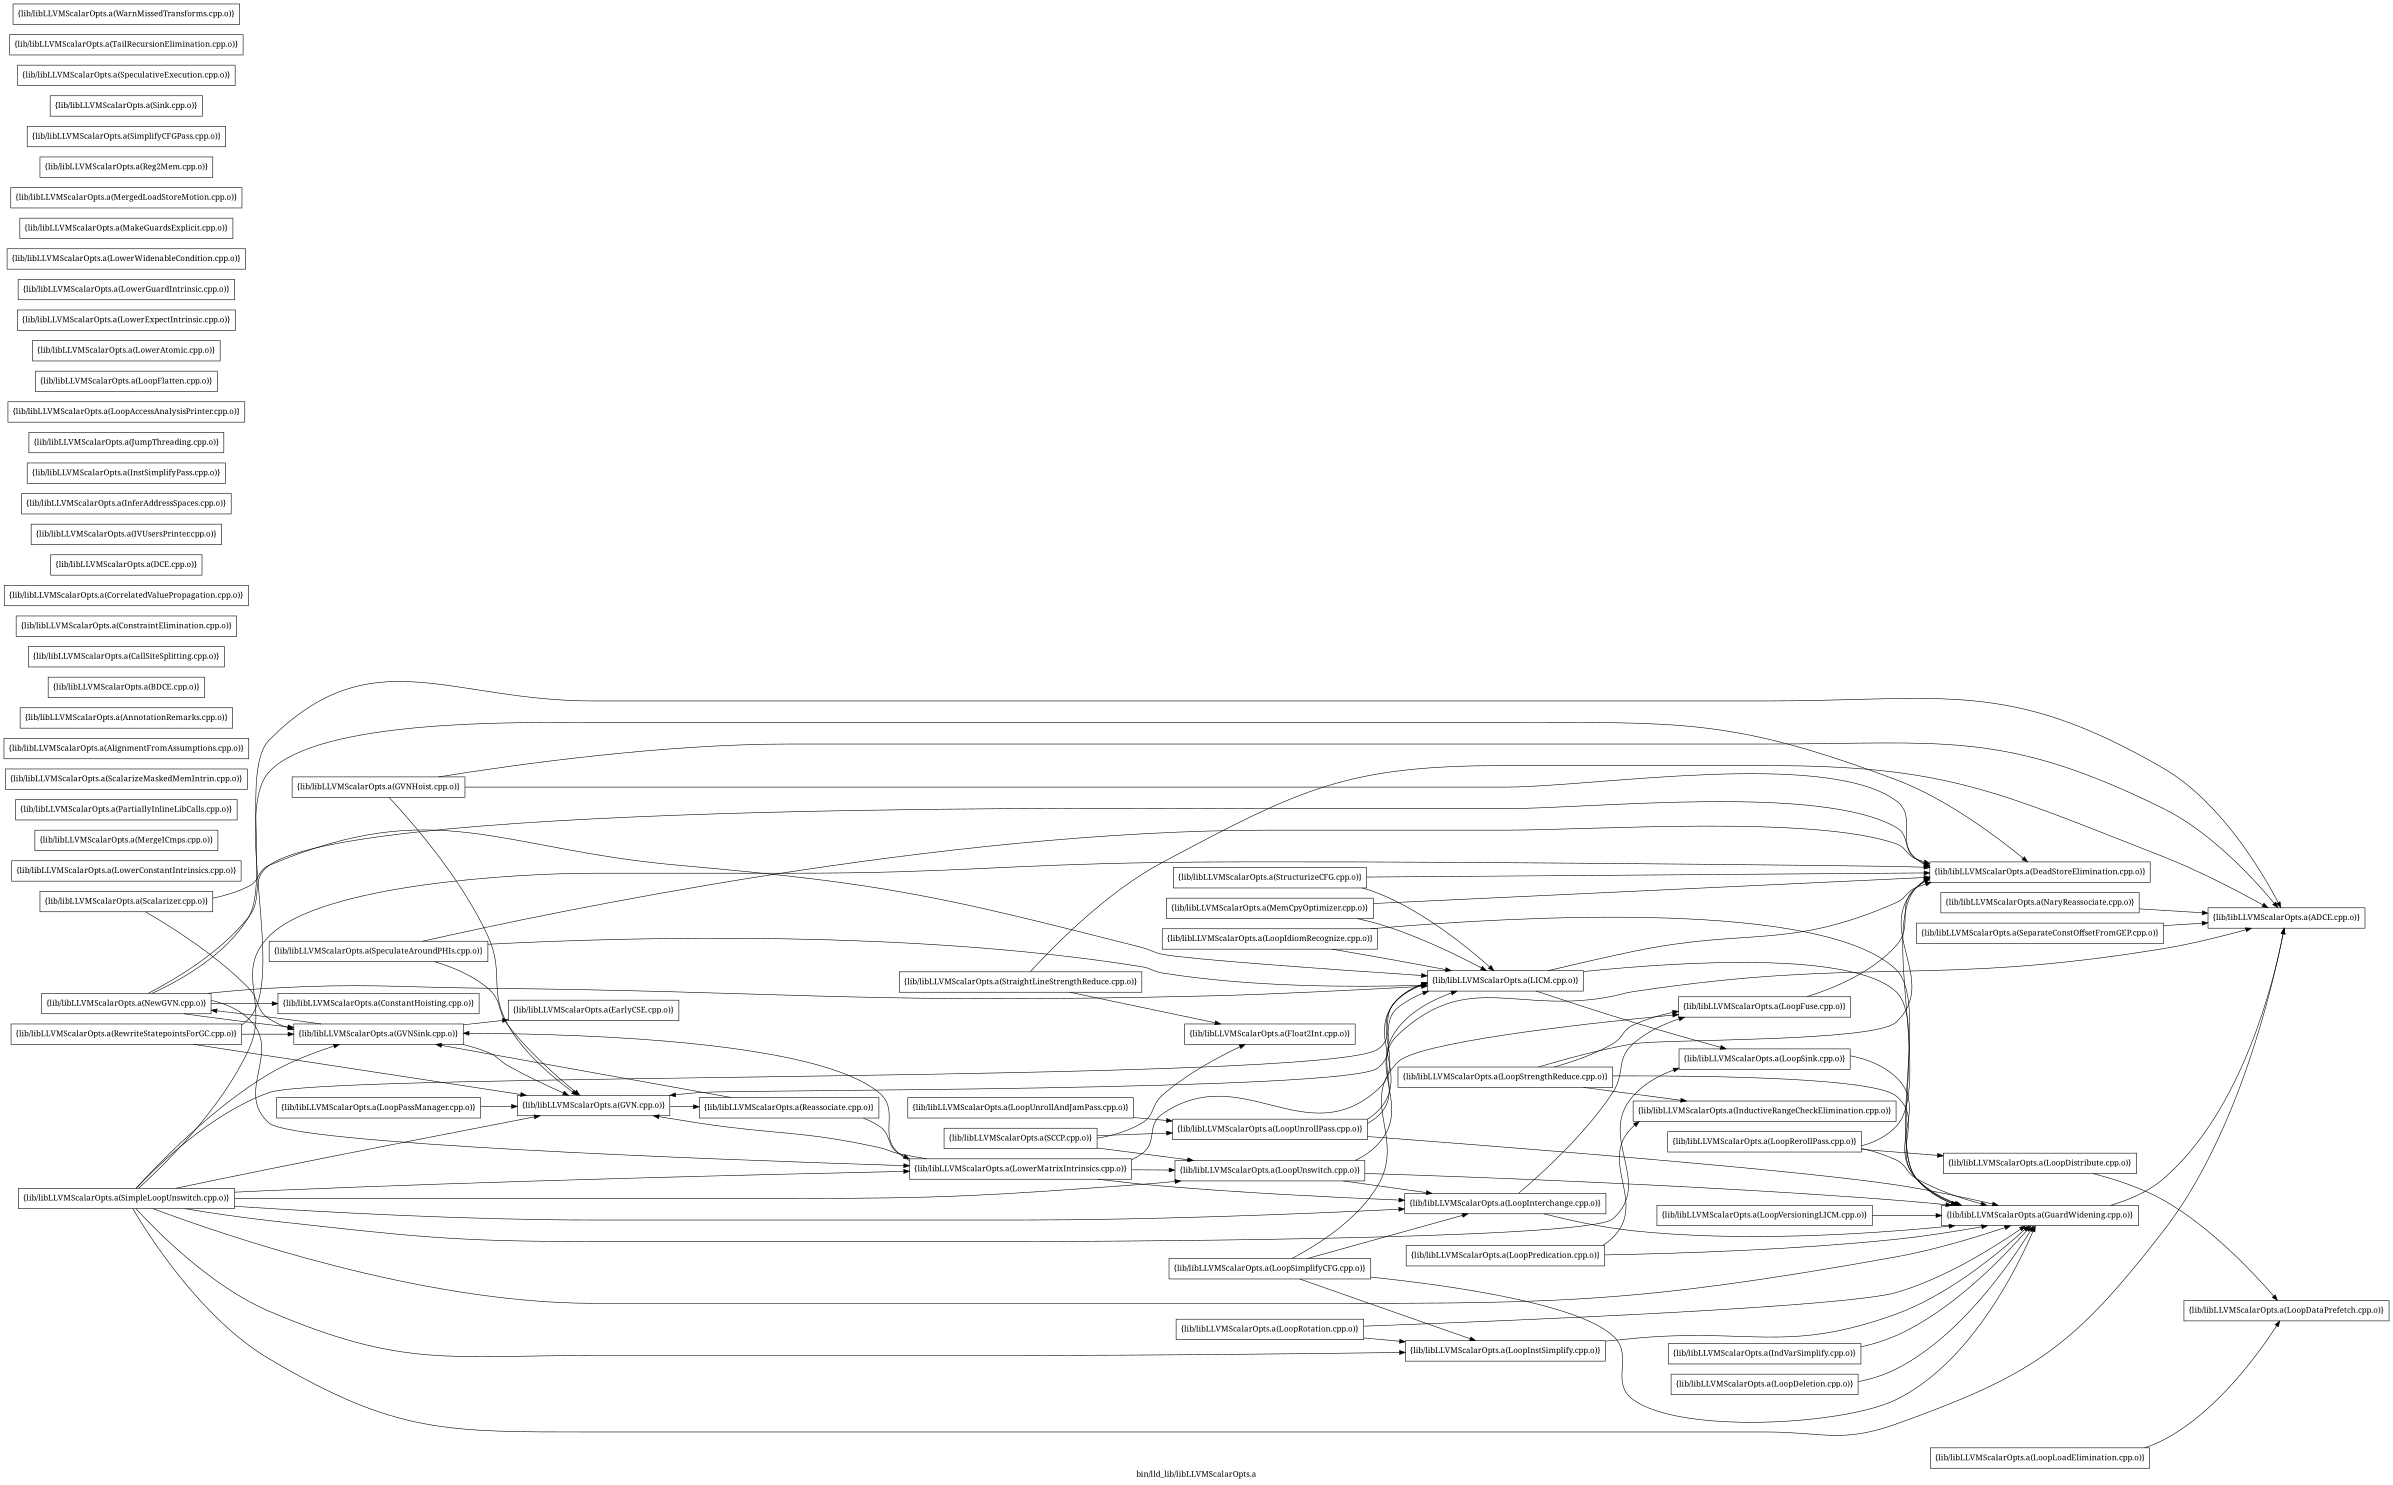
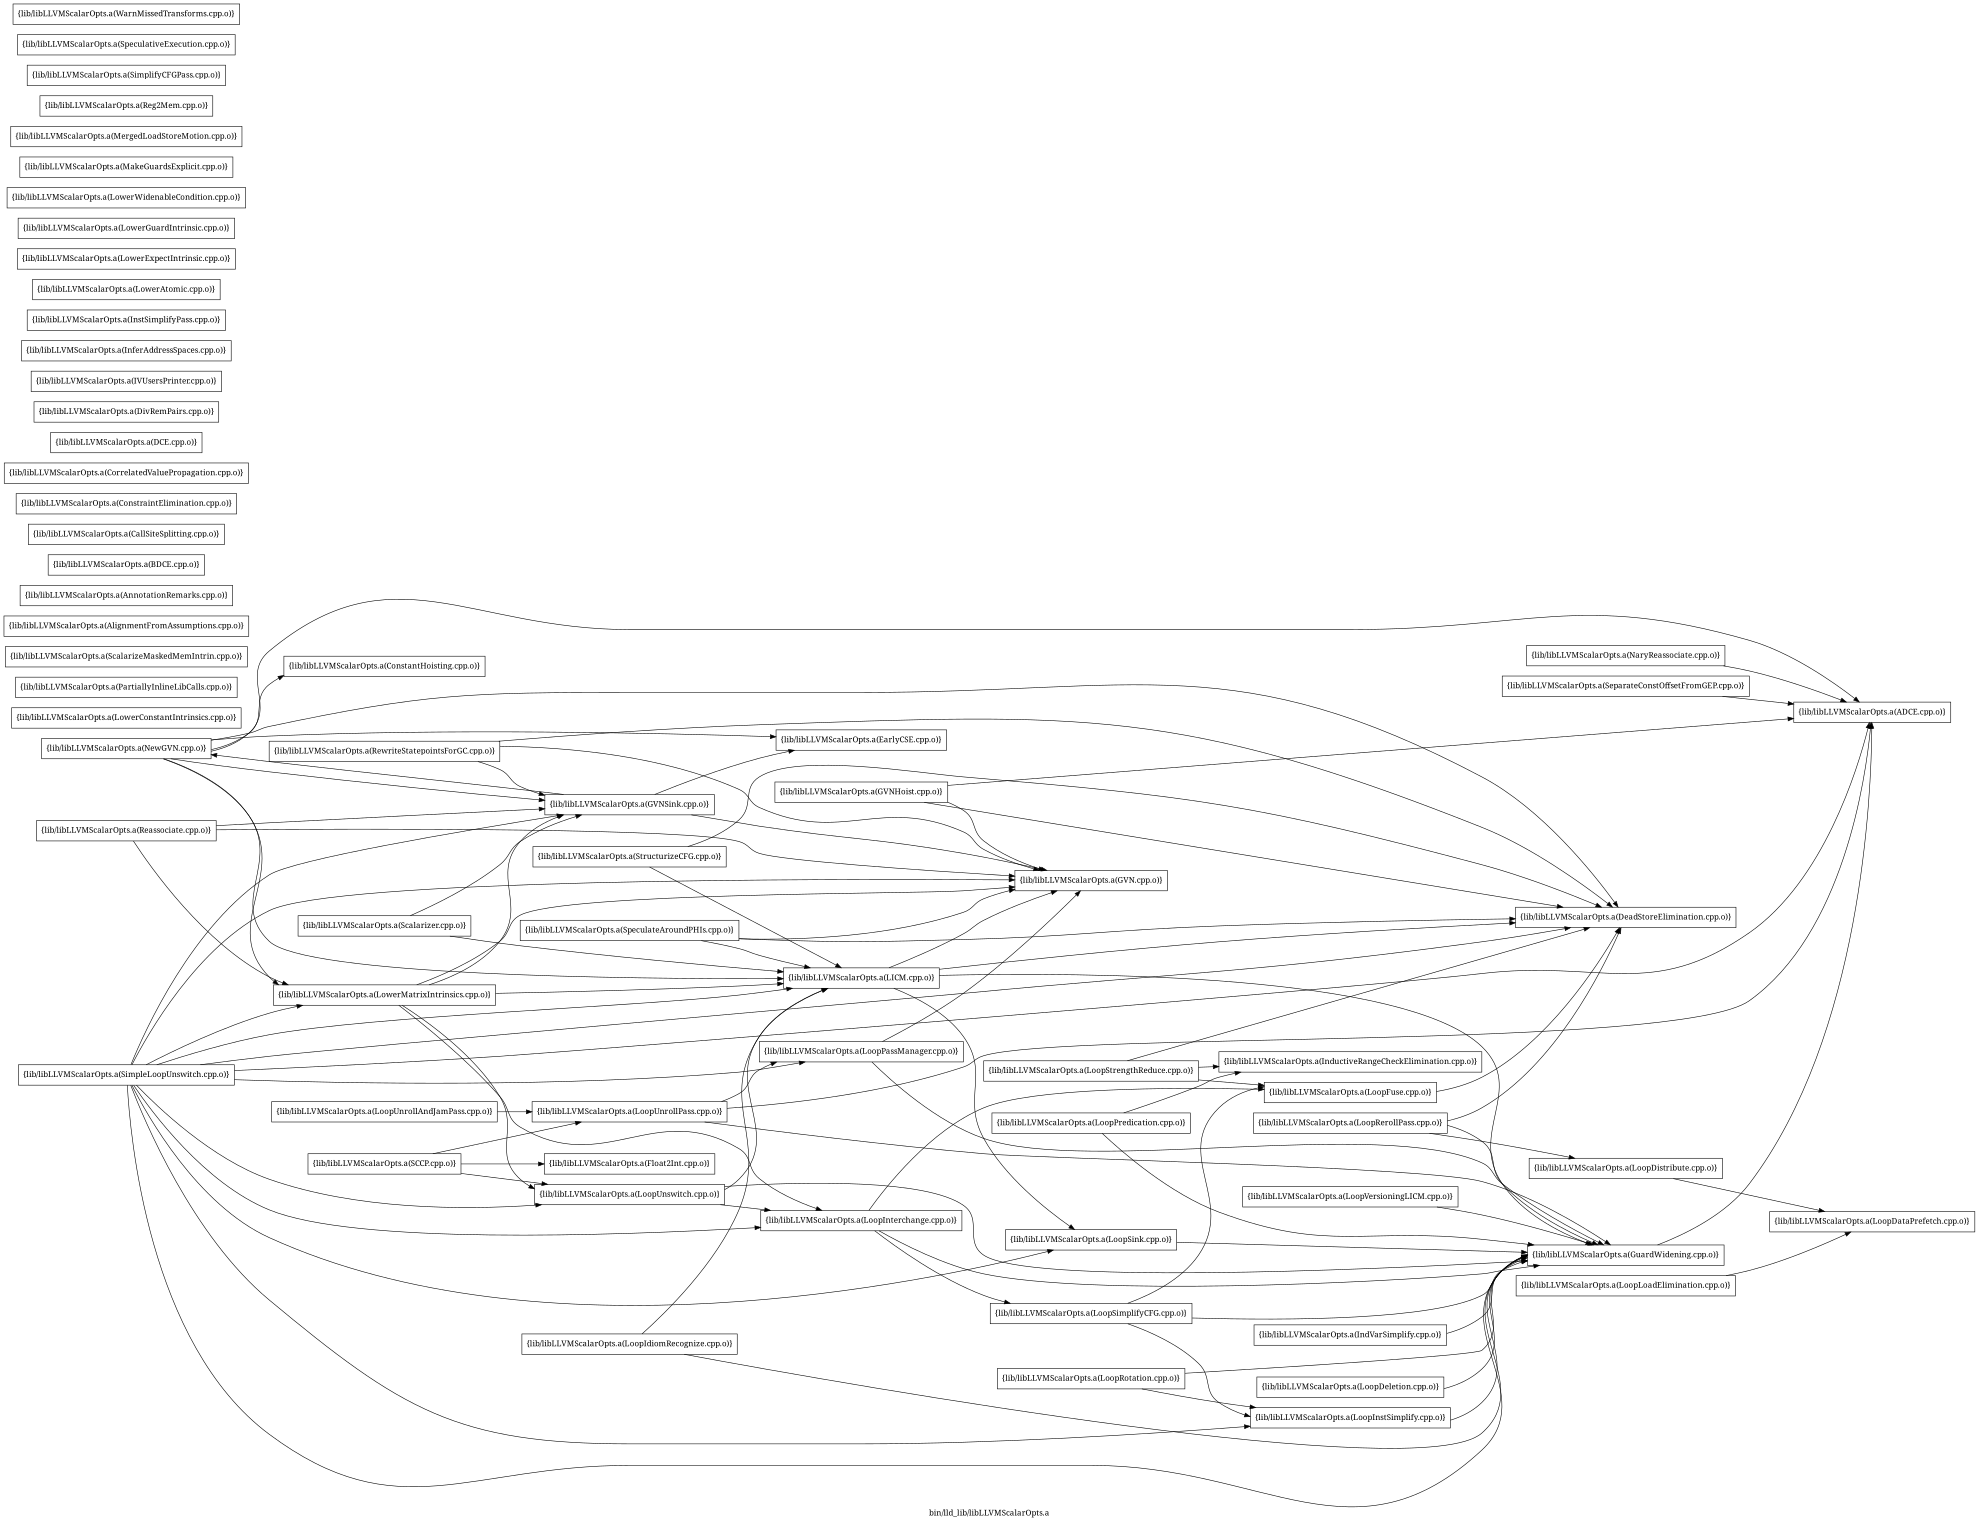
node "{lib/libLLVMScalarOpts.a(TailRecursionElimination.cpp.o)}": removed
node "{lib/libLLVMScalarOpts.a(Sink.cpp.o)}": removed
node "{lib/libLLVMScalarOpts.a(LoopFlatten.cpp.o)}": removed
node "{lib/libLLVMScalarOpts.a(DivRemPairs.cpp.o)}": added
node "{lib/libLLVMScalarOpts.a(LoopAccessAnalysisPrinter.cpp.o)}": removed
node "{lib/libLLVMScalarOpts.a(JumpThreading.cpp.o)}": removed
edge "{lib/libLLVMScalarOpts.a(NewGVN.cpp.o)}" -> "{lib/libLLVMScalarOpts.a(EarlyCSE.cpp.o)}": added
node "{lib/libLLVMScalarOpts.a(MergeICmps.cpp.o)}": removed
node "{lib/libLLVMScalarOpts.a(MemCpyOptimizer.cpp.o)}": removed
node "{lib/libLLVMScalarOpts.a(StraightLineStrengthReduce.cpp.o)}": removed
edge "{lib/libLLVMScalarOpts.a(LoopUnrollPass.cpp.o)}" -> "{lib/libLLVMScalarOpts.a(LICM.cpp.o)}": now "{lib/libLLVMScalarOpts.a(LoopUnrollPass.cpp.o)}" -> "{lib/libLLVMScalarOpts.a(LoopPassManager.cpp.o)}"
edge "{lib/libLLVMScalarOpts.a(SimpleLoopUnswitch.cpp.o)}" -> "{lib/libLLVMScalarOpts.a(LoopPassManager.cpp.o)}": added
edge "{lib/libLLVMScalarOpts.a(LoopStrengthReduce.cpp.o)}" -> "{lib/libLLVMScalarOpts.a(GuardWidening.cpp.o)}": now "{lib/libLLVMScalarOpts.a(LoopPassManager.cpp.o)}" -> "{lib/libLLVMScalarOpts.a(GuardWidening.cpp.o)}"
edge "{lib/libLLVMScalarOpts.a(GVN.cpp.o)}" -> "{lib/libLLVMScalarOpts.a(Reassociate.cpp.o)}": reversed
edge "{lib/libLLVMScalarOpts.a(LoopSimplifyCFG.cpp.o)}" -> "{lib/libLLVMScalarOpts.a(LoopInterchange.cpp.o)}": reversed
